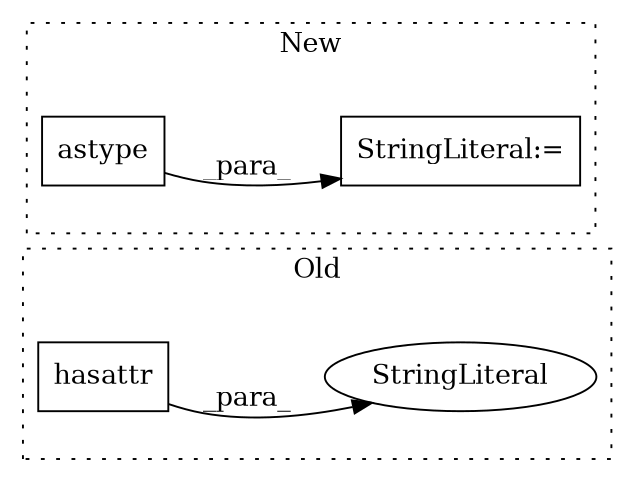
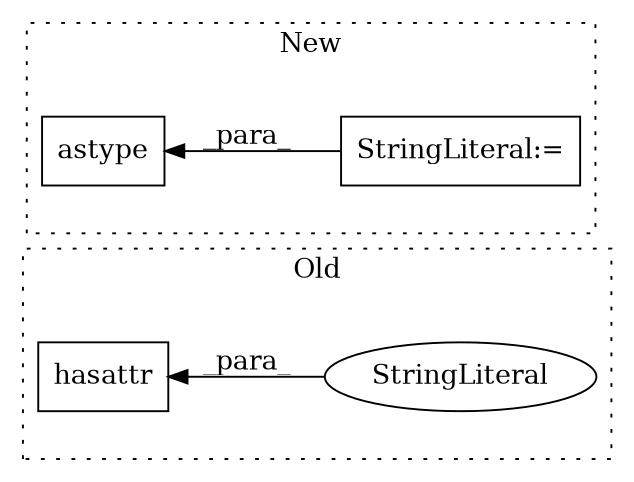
edge "astype" -> "StringLiteral:=": reversed
edge "hasattr" -> "StringLiteral": reversed
